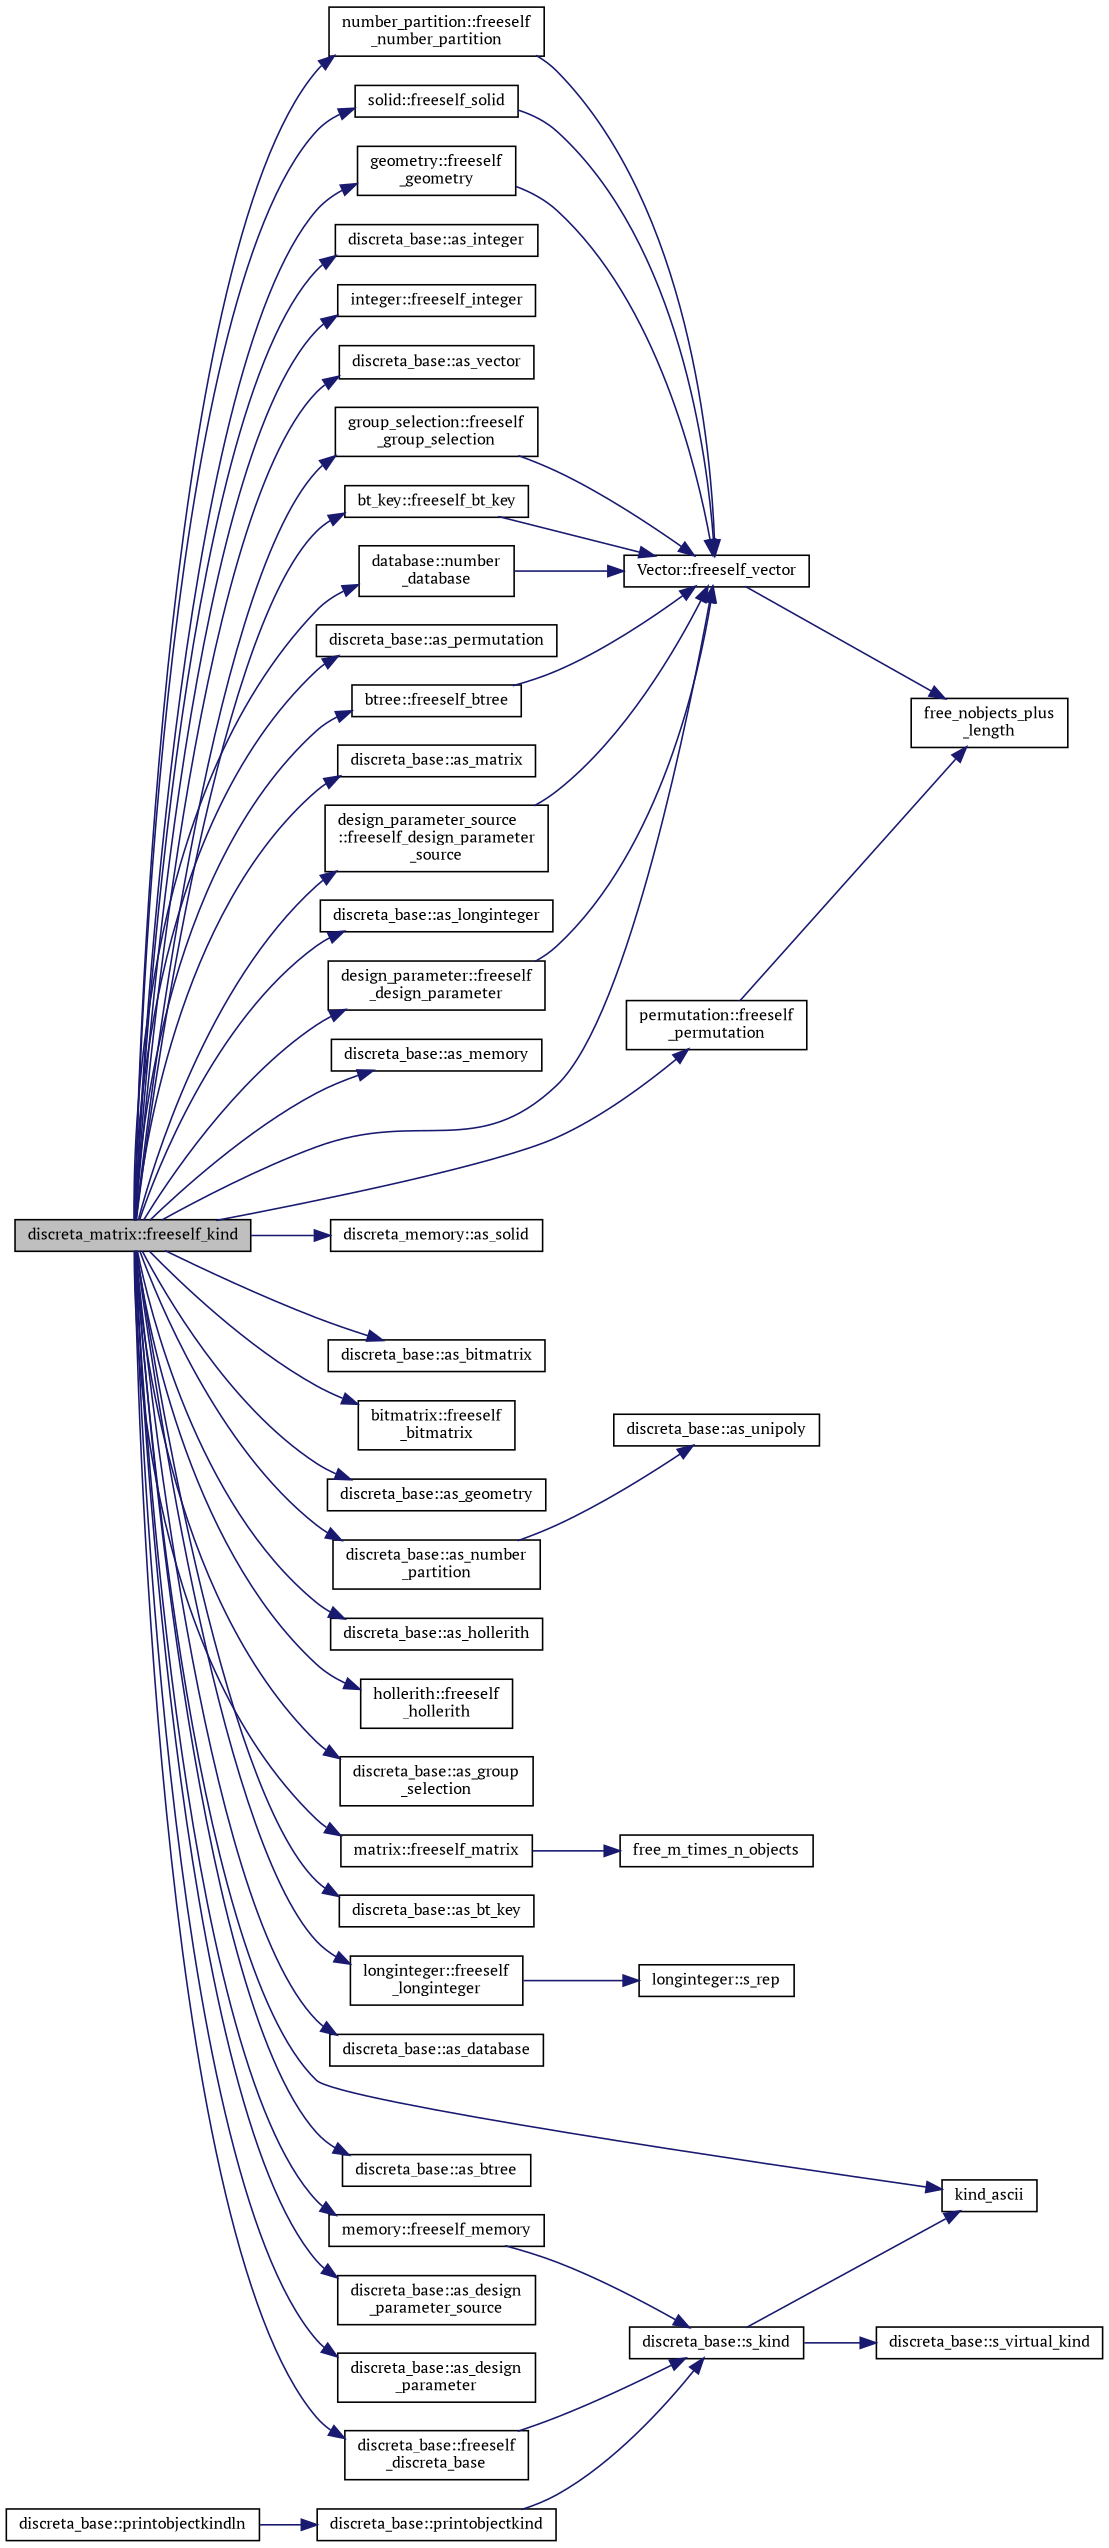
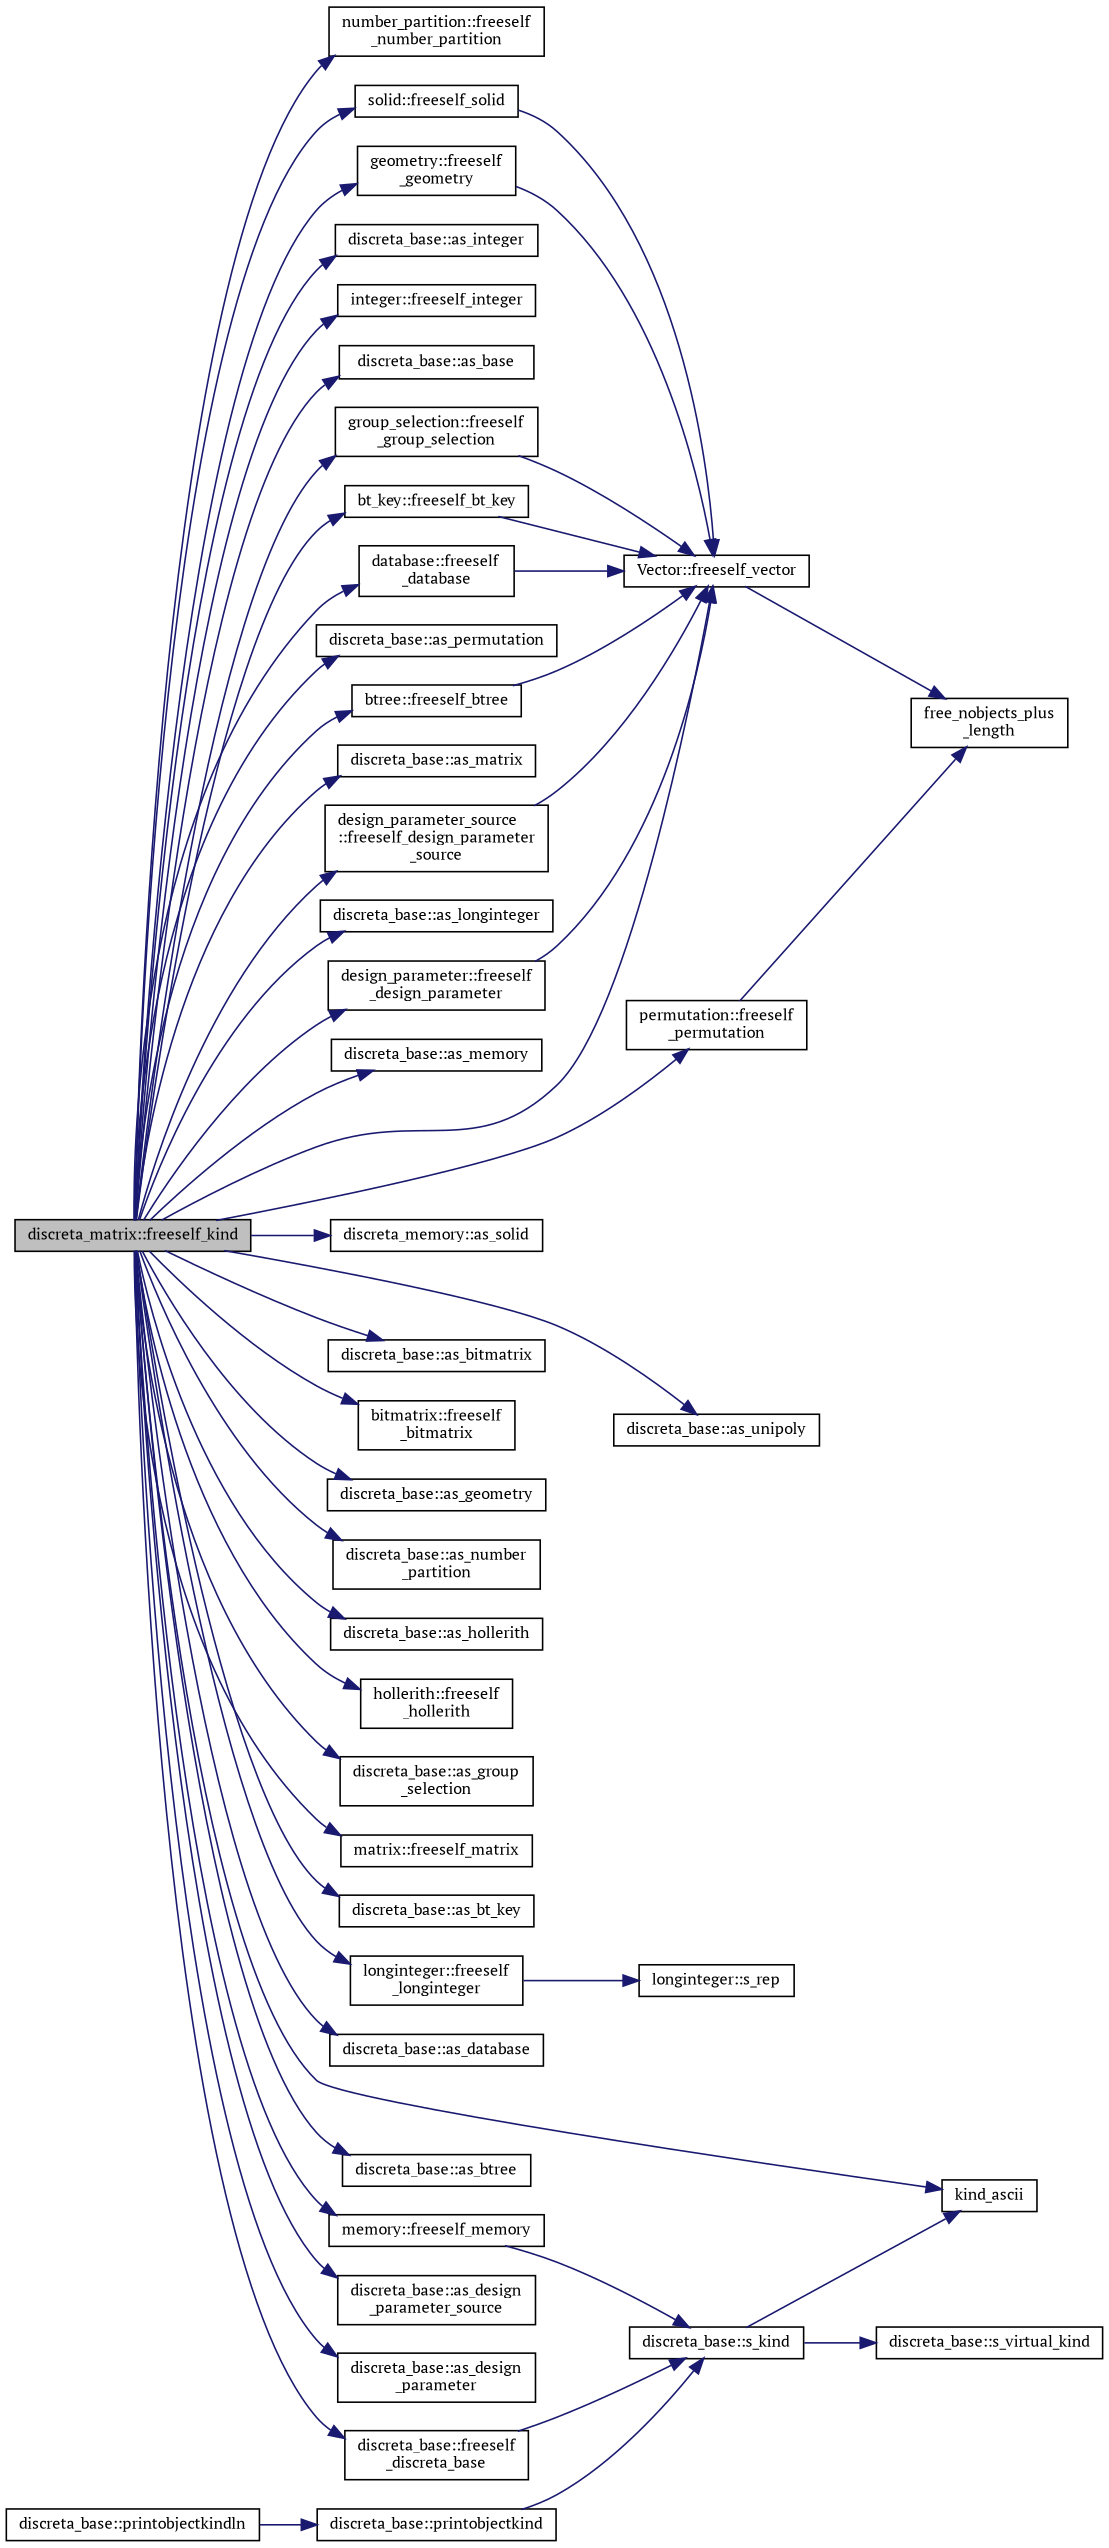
edge "number_partition::freeself _number_partition" -> "Vector::freeself_vector": removed
node "discreta_base::as_vector": label "discreta_base::as_vector" -> "discreta_base::as_base"
node "database::number _database": label "database::number _database" -> "database::freeself _database"
edge "discreta_base::as_number _partition" -> "discreta_base::as_unipoly": now "discreta_matrix::freeself_kind" -> "discreta_base::as_unipoly"
node "free_m_times_n_objects": removed
